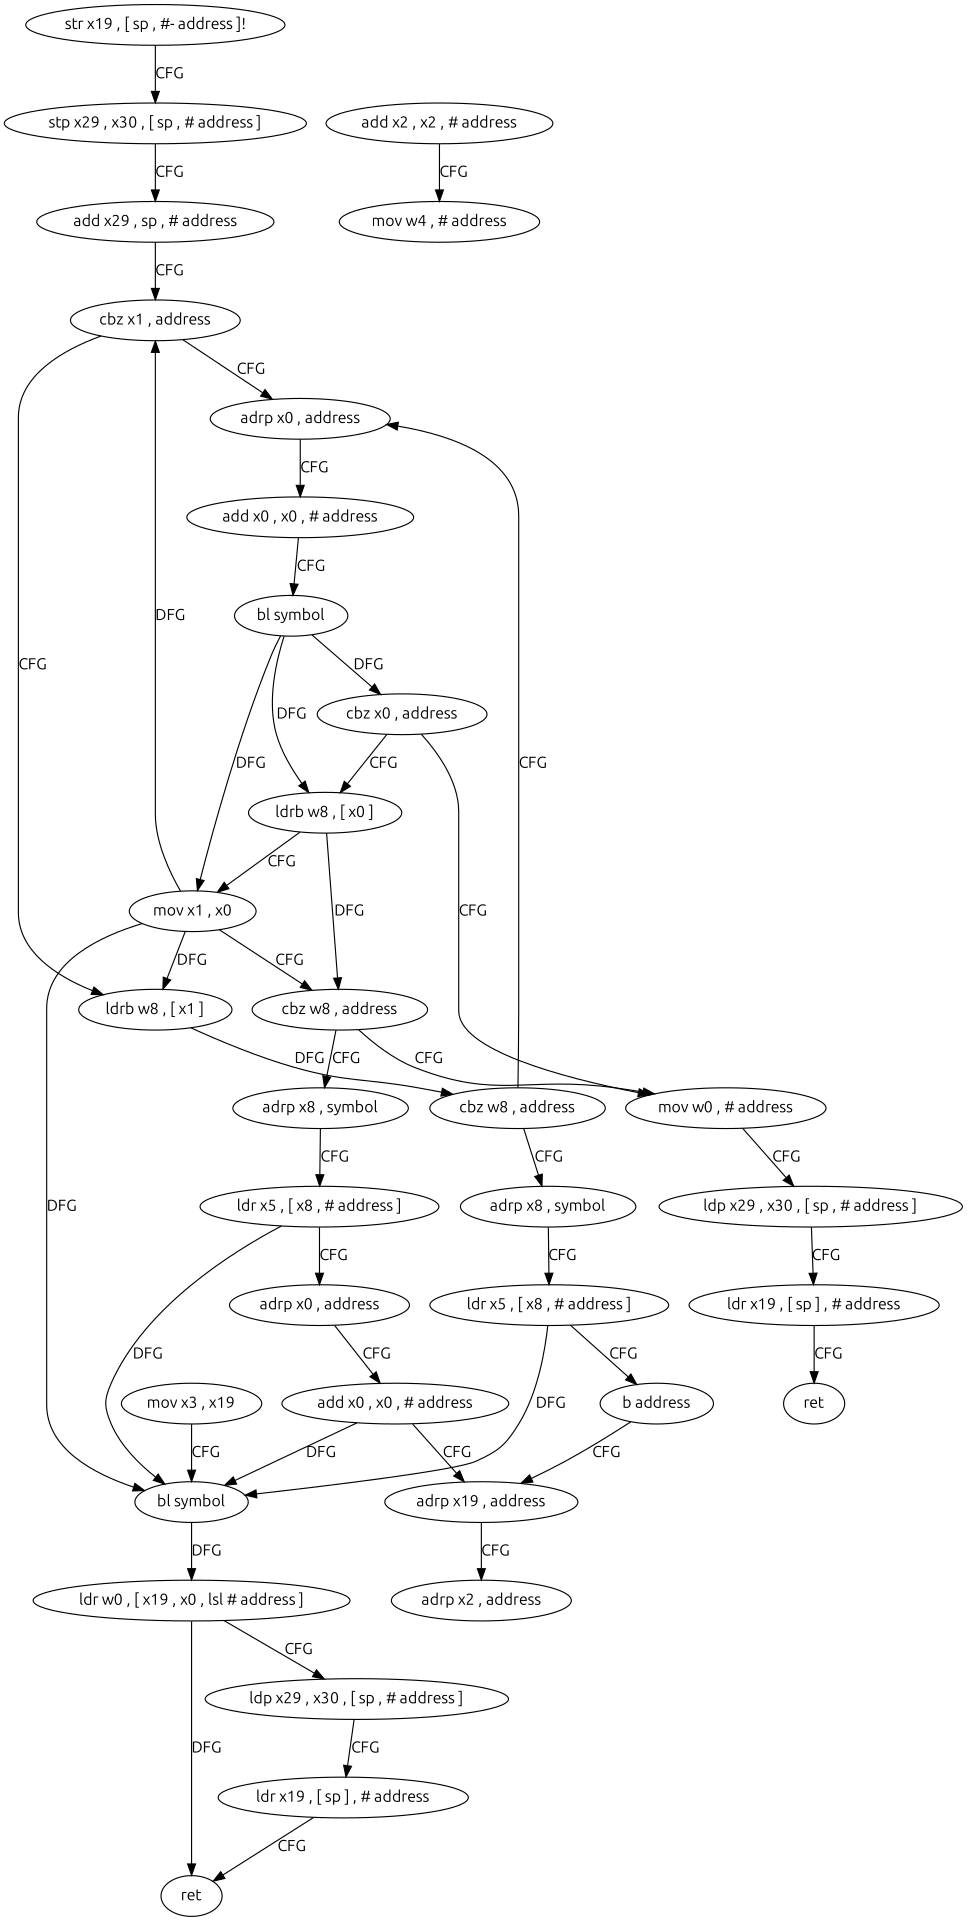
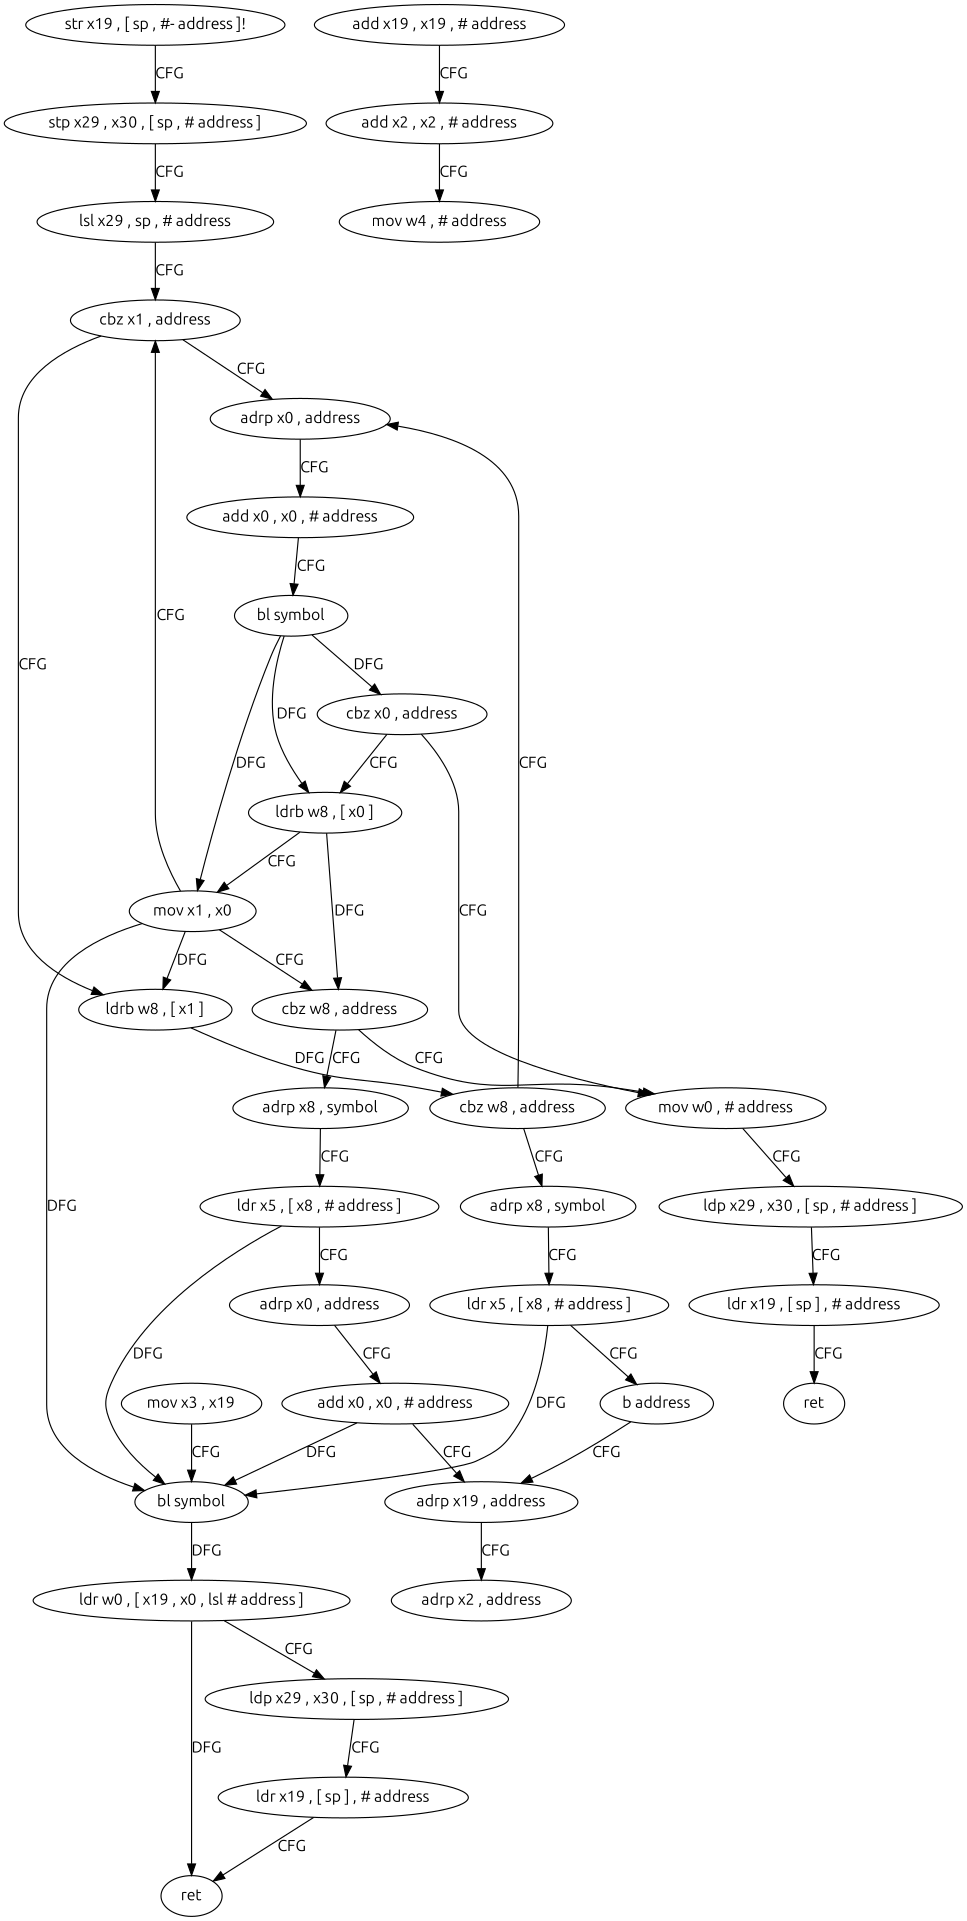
node "add x19 , x19 , # address": added
node "add x29 , sp , # address": label "add x29 , sp , # address" -> "lsl x29 , sp , # address"
edge "mov x1 , x0" -> "cbz x1 , address": label "DFG" -> "CFG"
